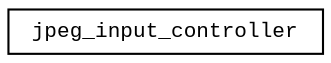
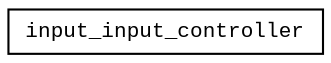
node "jpeg_input_controller": label "jpeg_input_controller" -> "input_input_controller"
